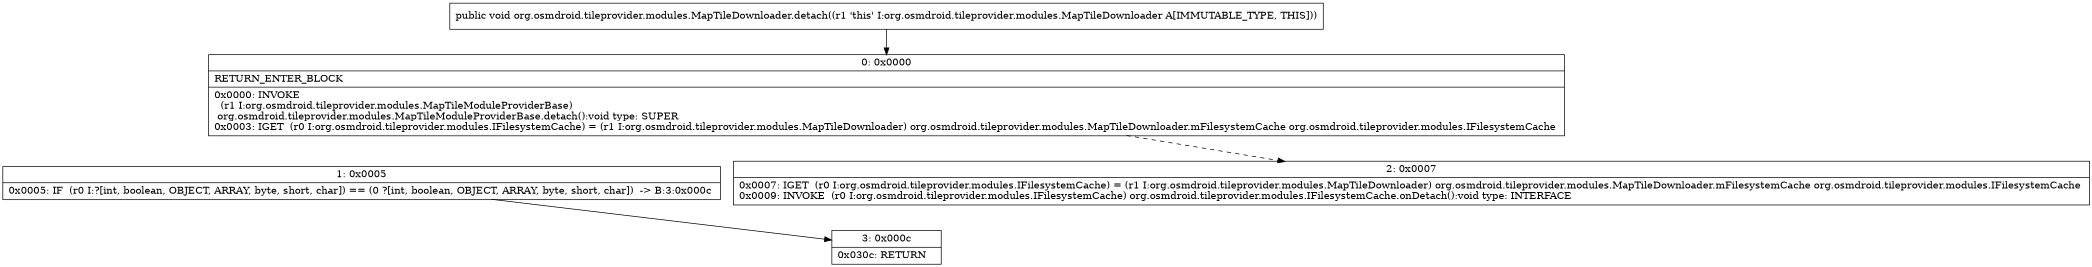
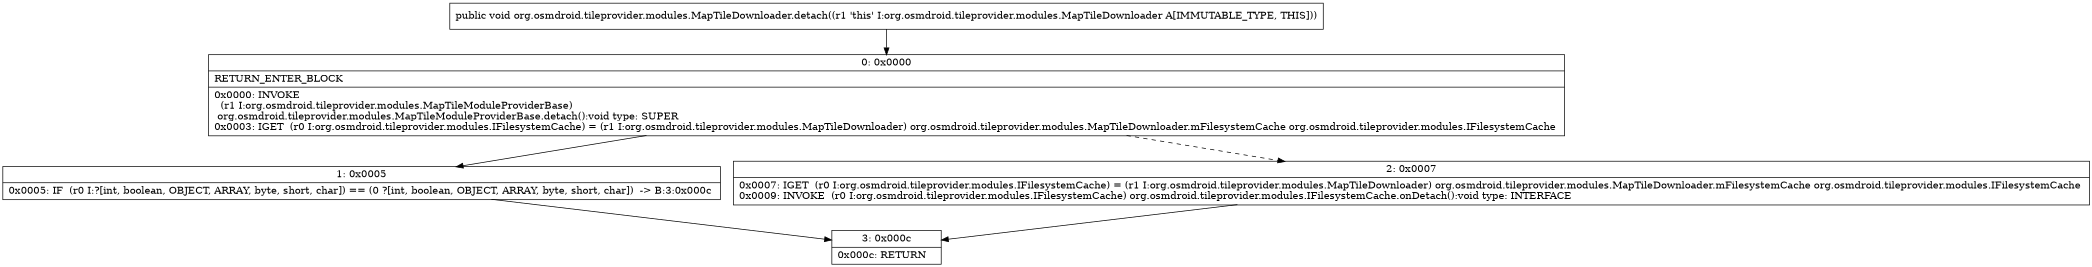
edge "0: 0x0000" -> "1: 0x0005": added
edge "2: 0x0007" -> "3: 0x000c": added
node "3: 0x000c": text "0x030c: RETURN" -> "0x000c: RETURN"
